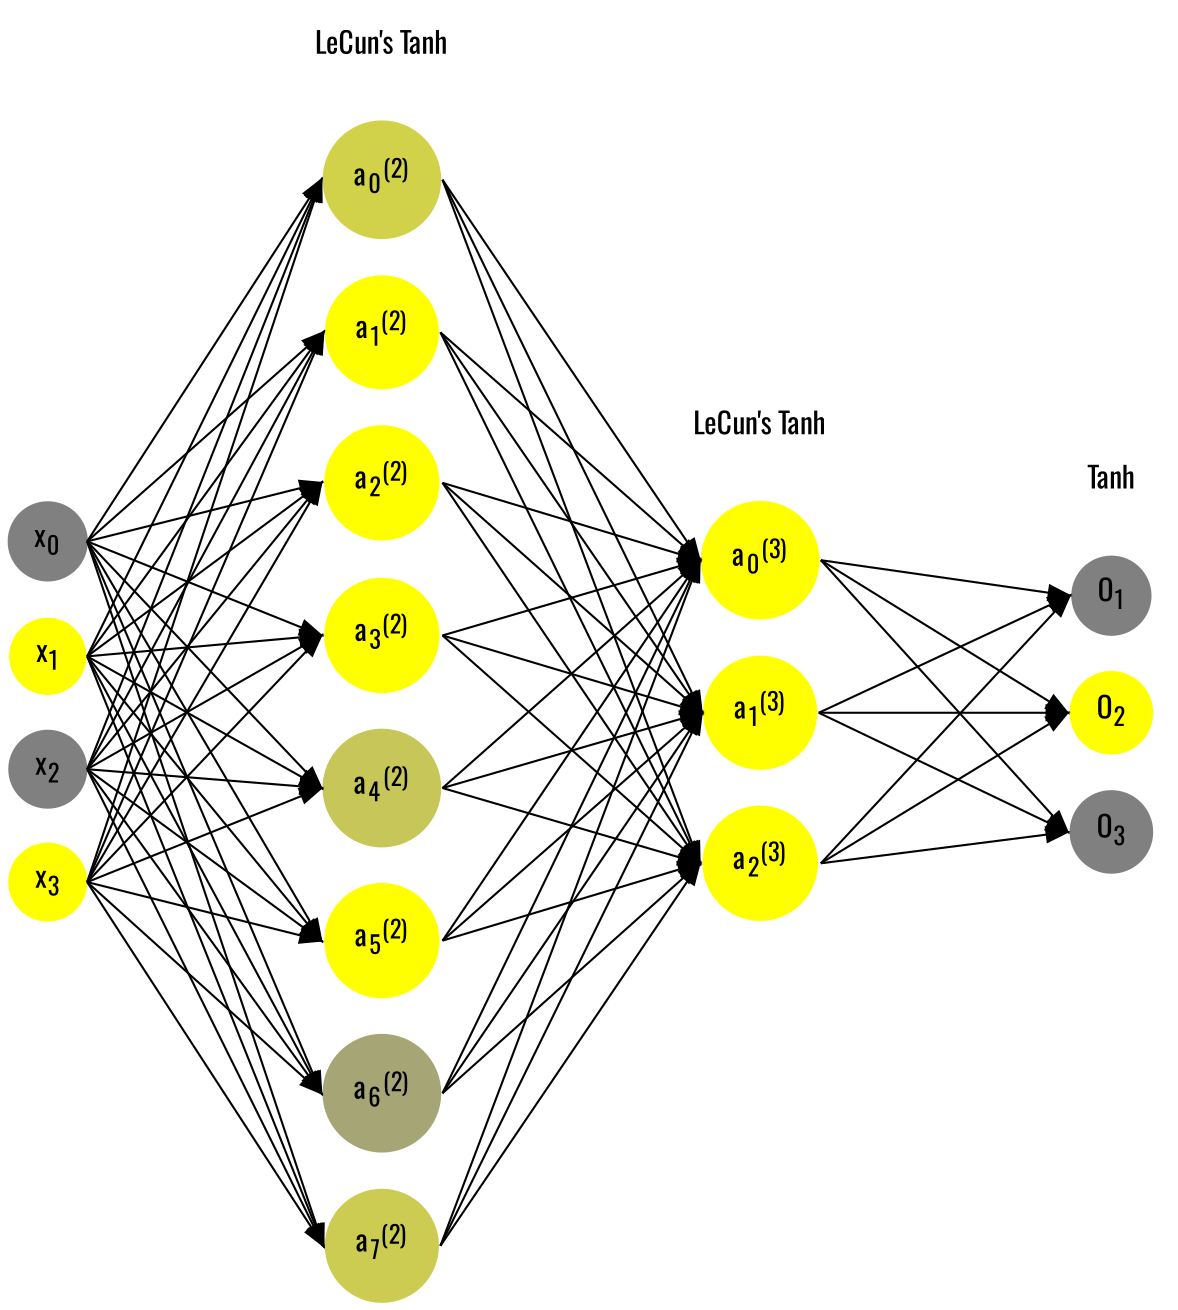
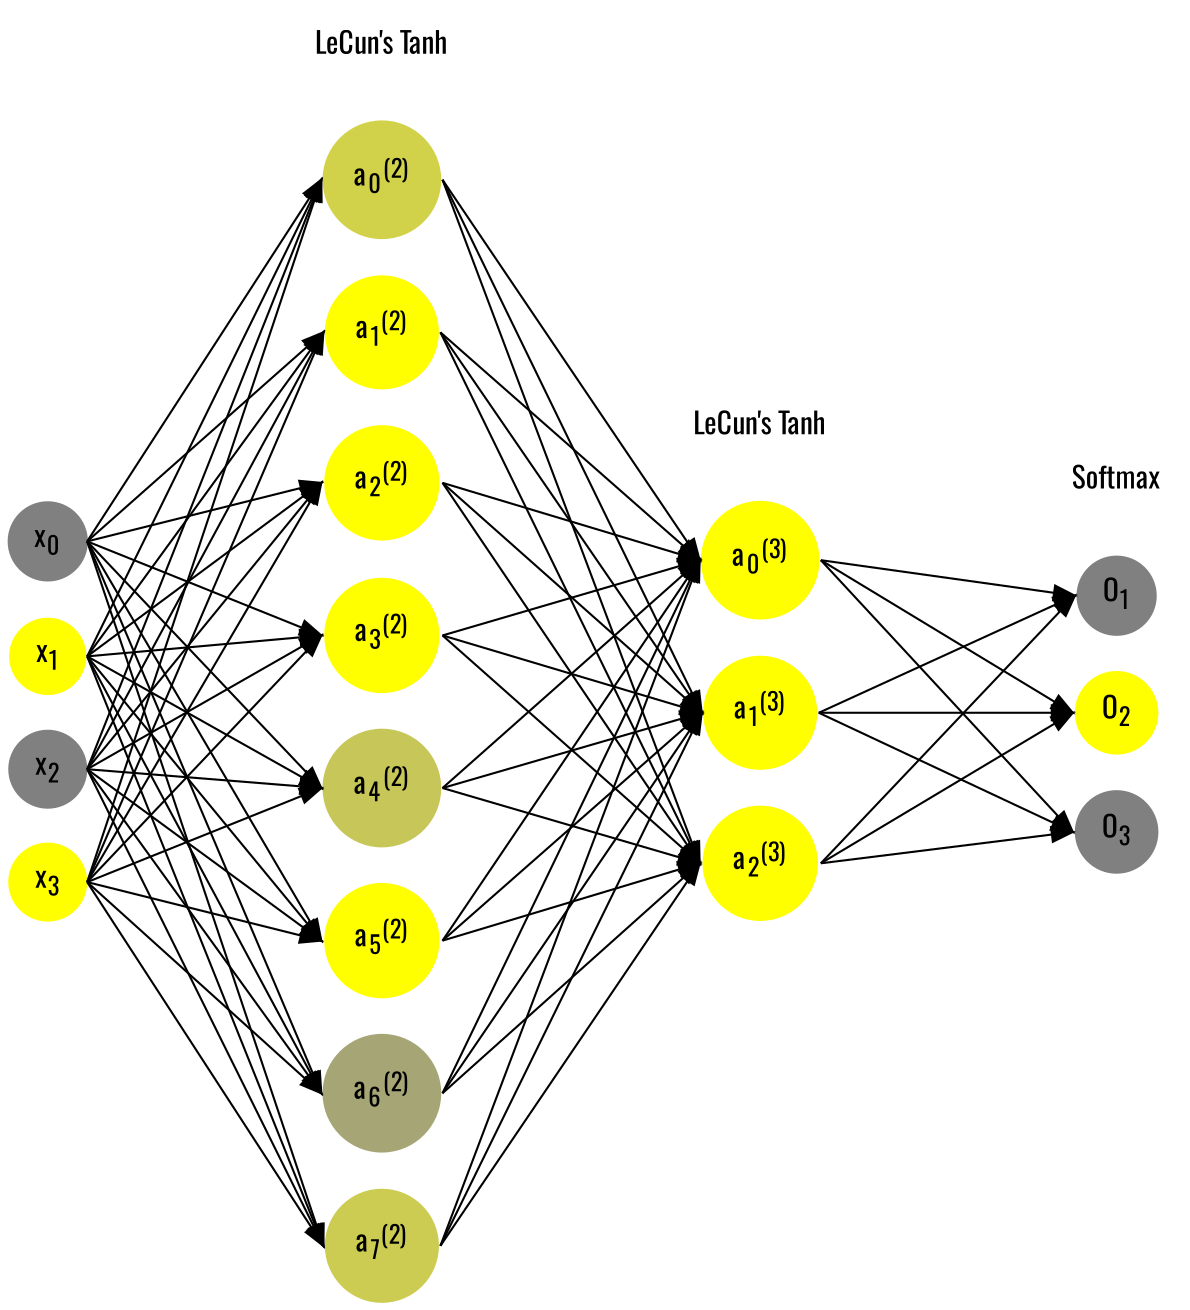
node "Tanh": label "Tanh" -> "Softmax"
